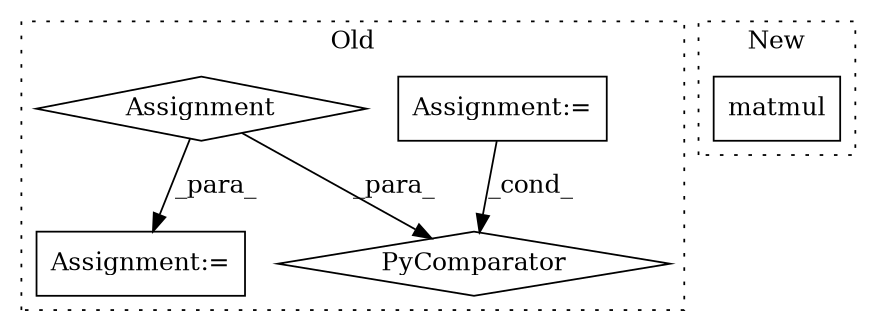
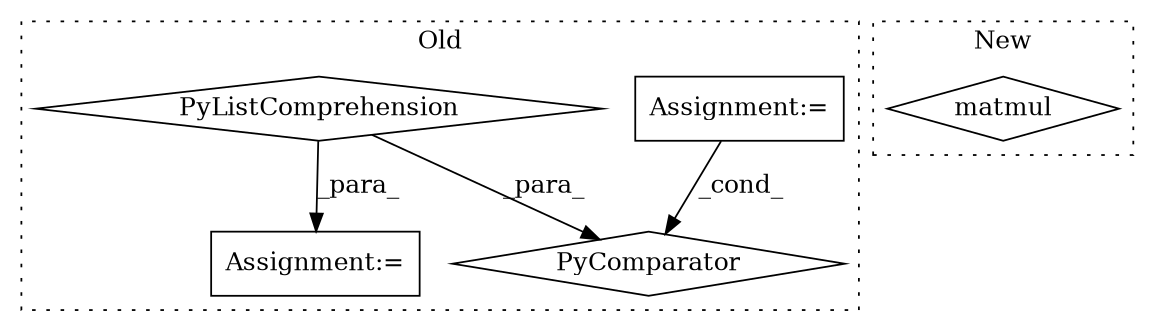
node "Assignment": label "Assignment" -> "PyListComprehension"
node "matmul": shape box -> diamond
